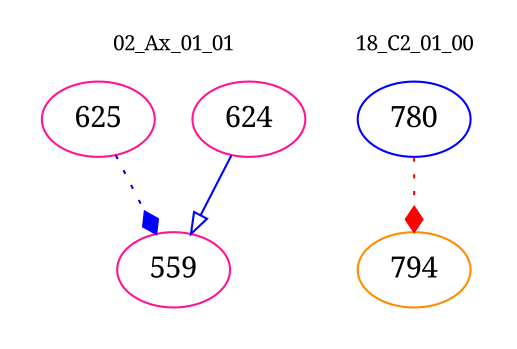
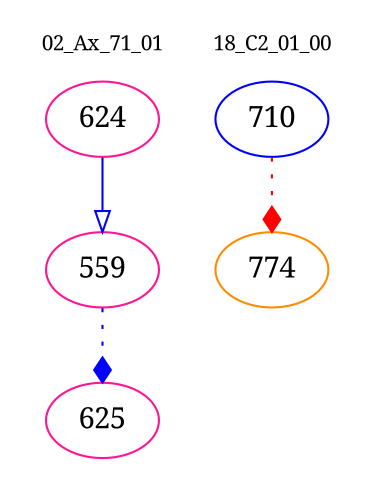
cluster "02_Ax_01_01": label "02_Ax_01_01" -> "02_Ax_71_01"
node "780": label "780" -> "710"
edge "625" -> "559": reversed
node "794": label "794" -> "774"
